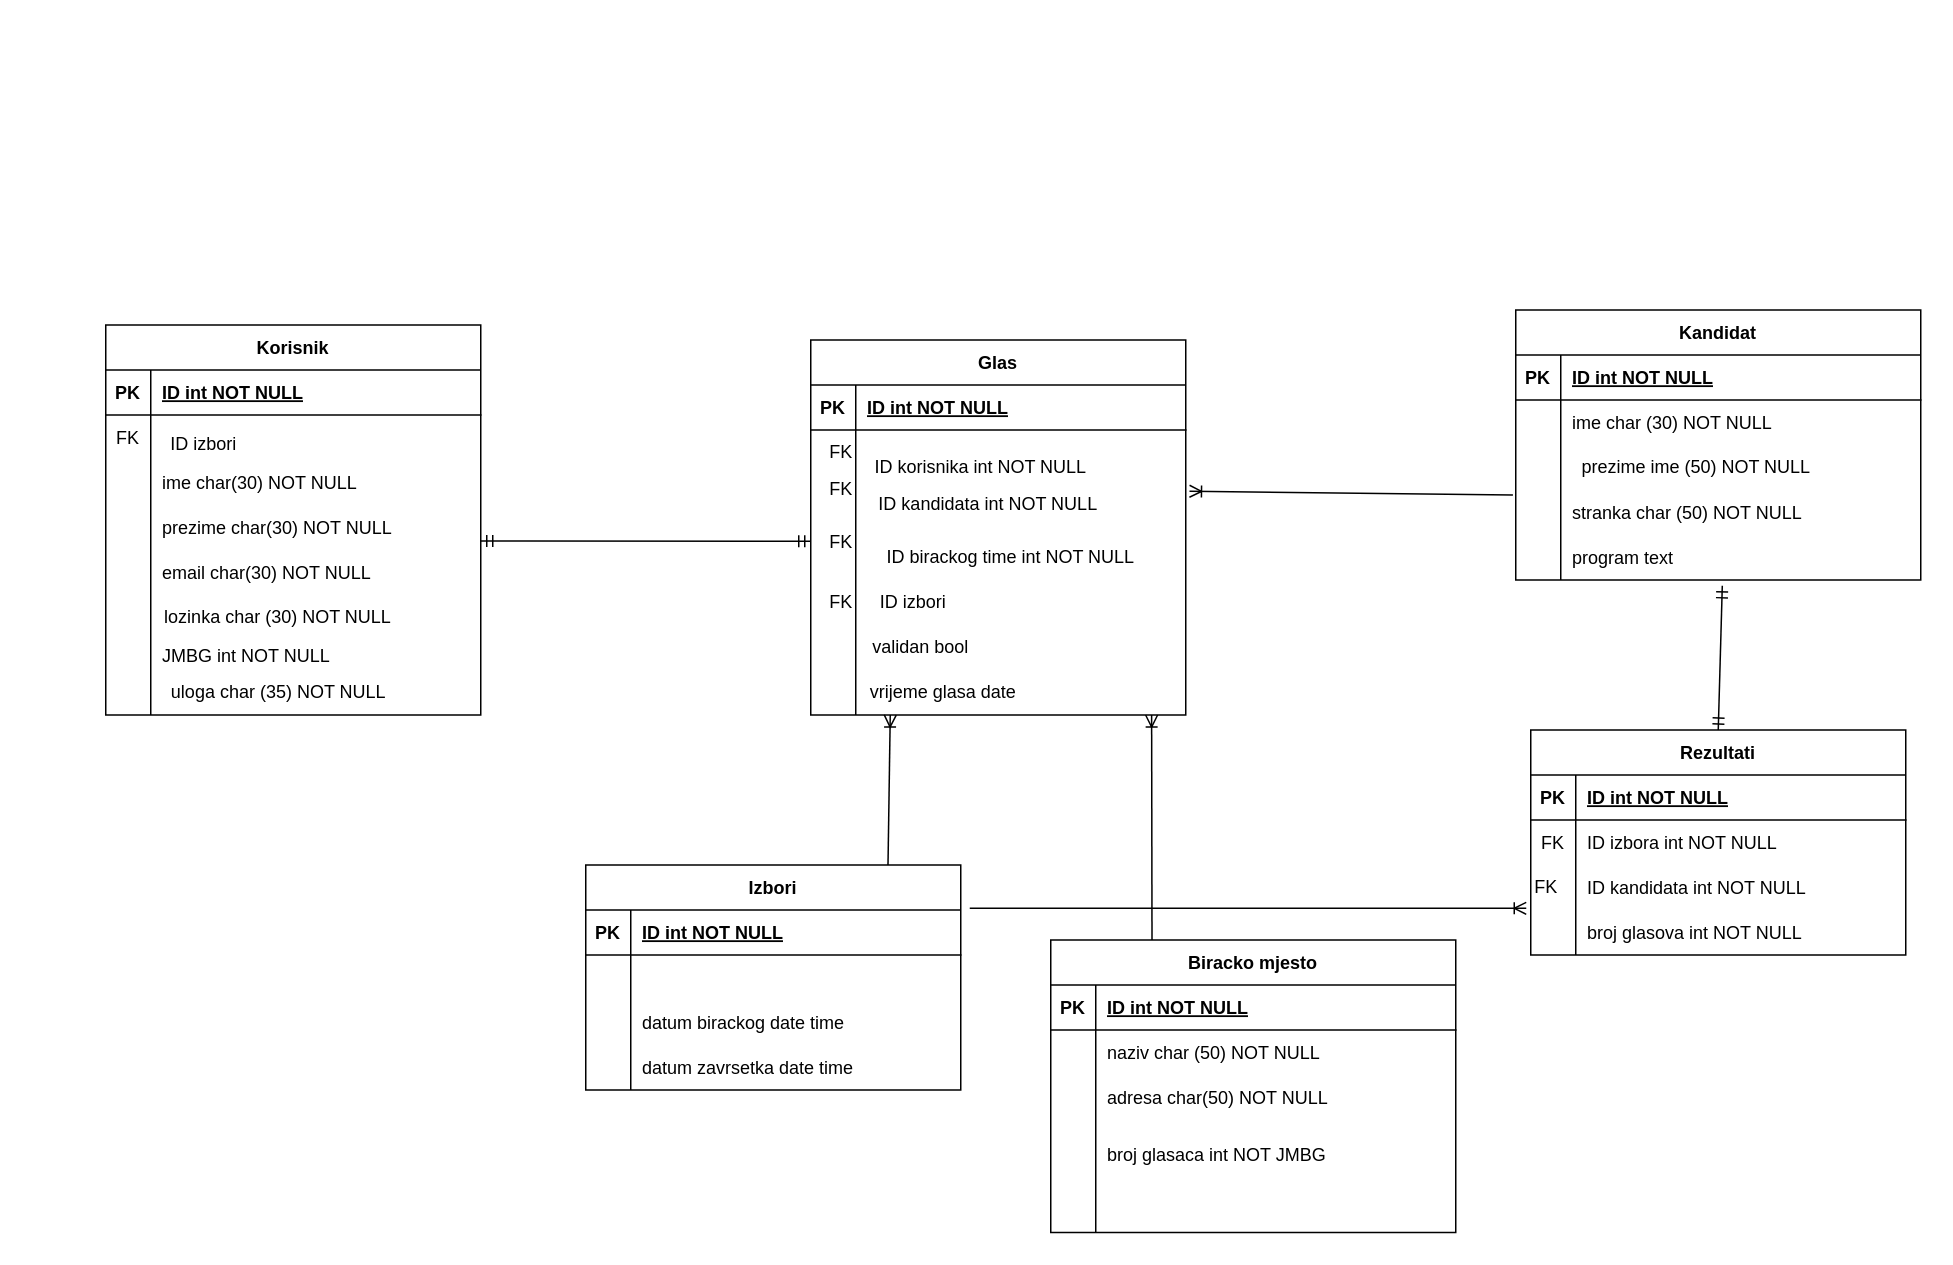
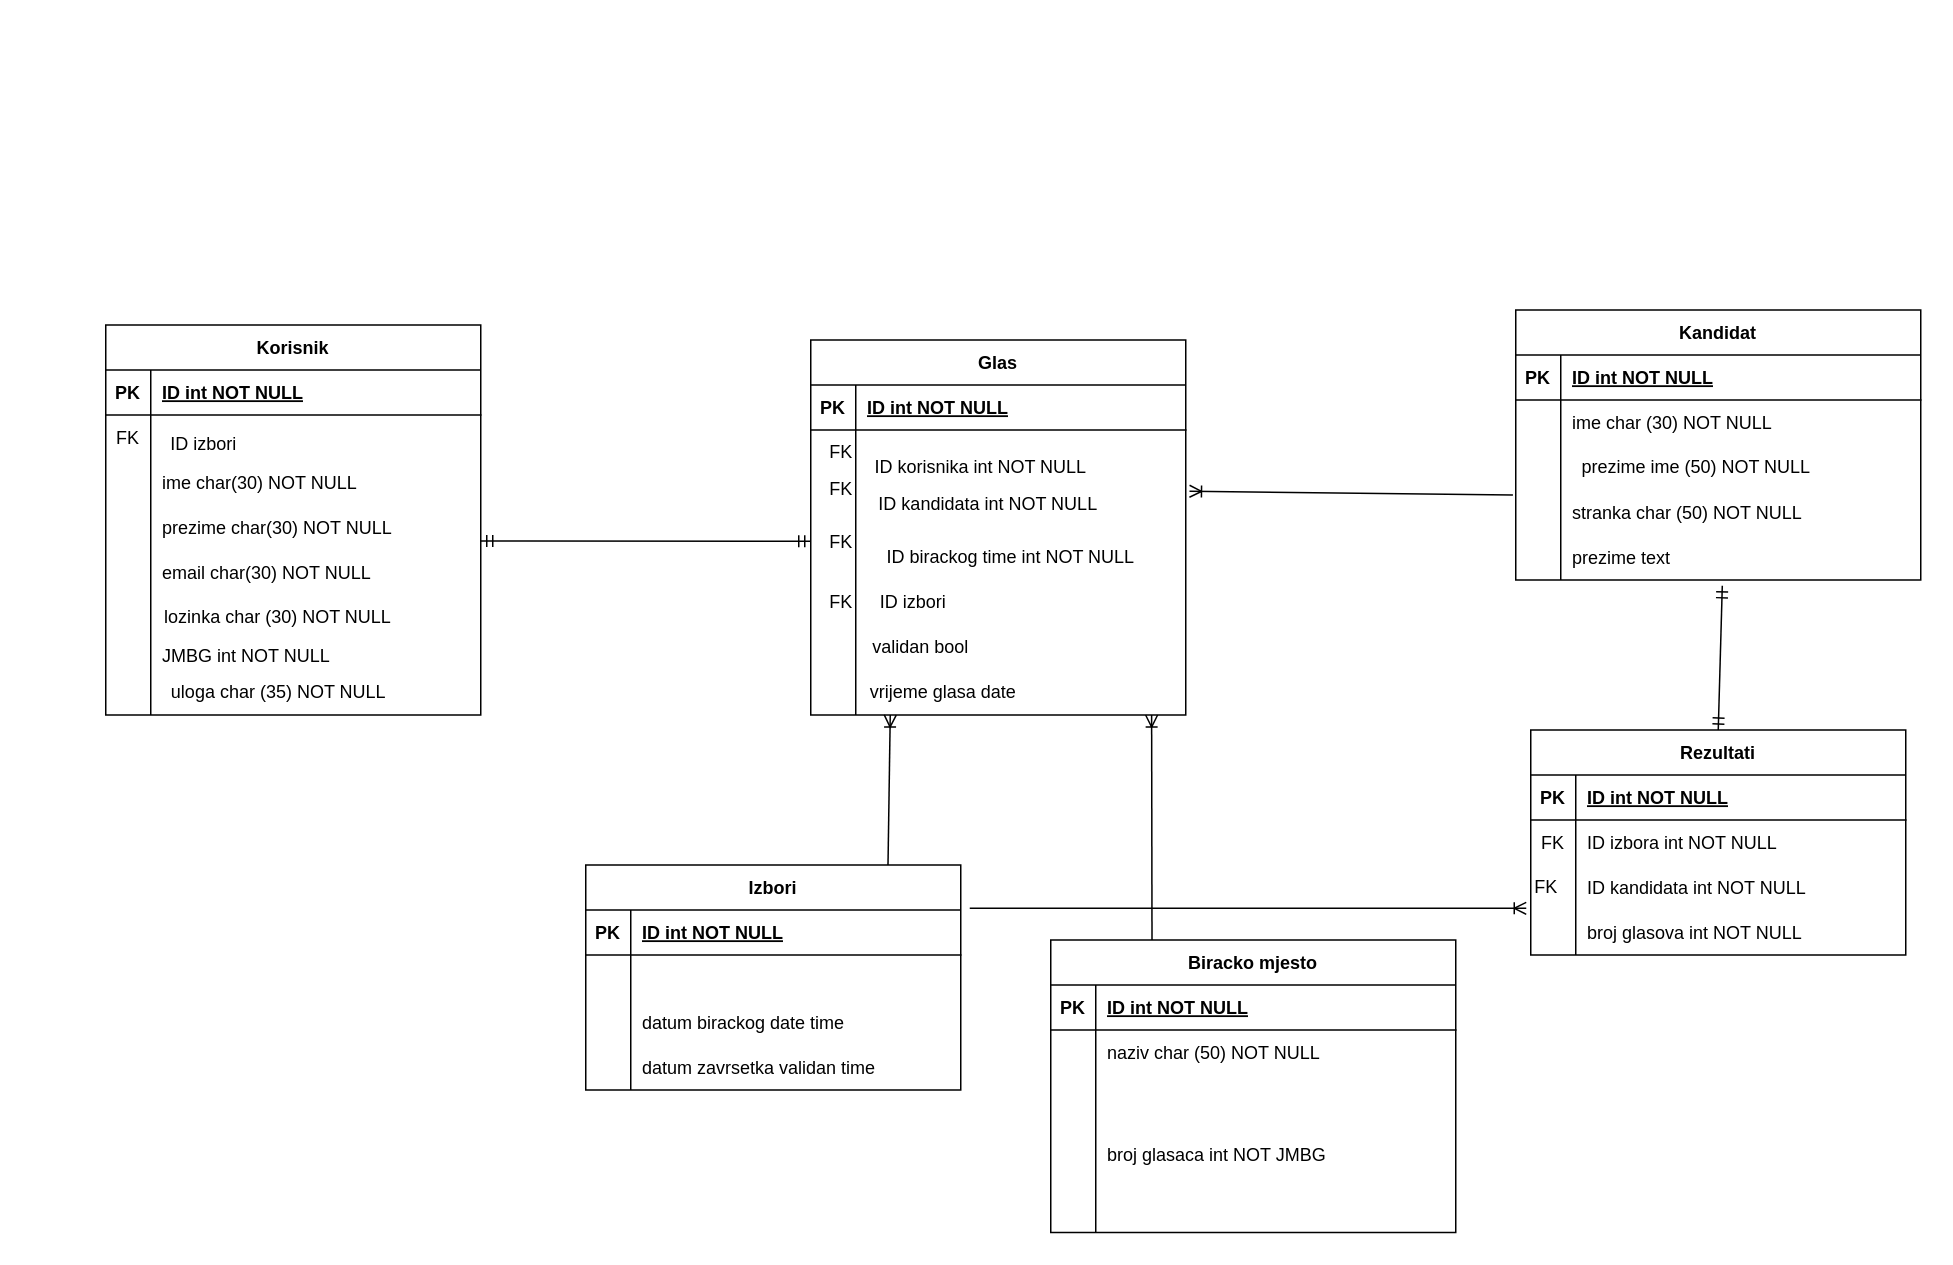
node "program text": label "program text" -> "prezime text"
node "datum zavrsetka date time": label "datum zavrsetka date time" -> "datum zavrsetka validan time"
node "adresa char(50) NOT NULL": removed
